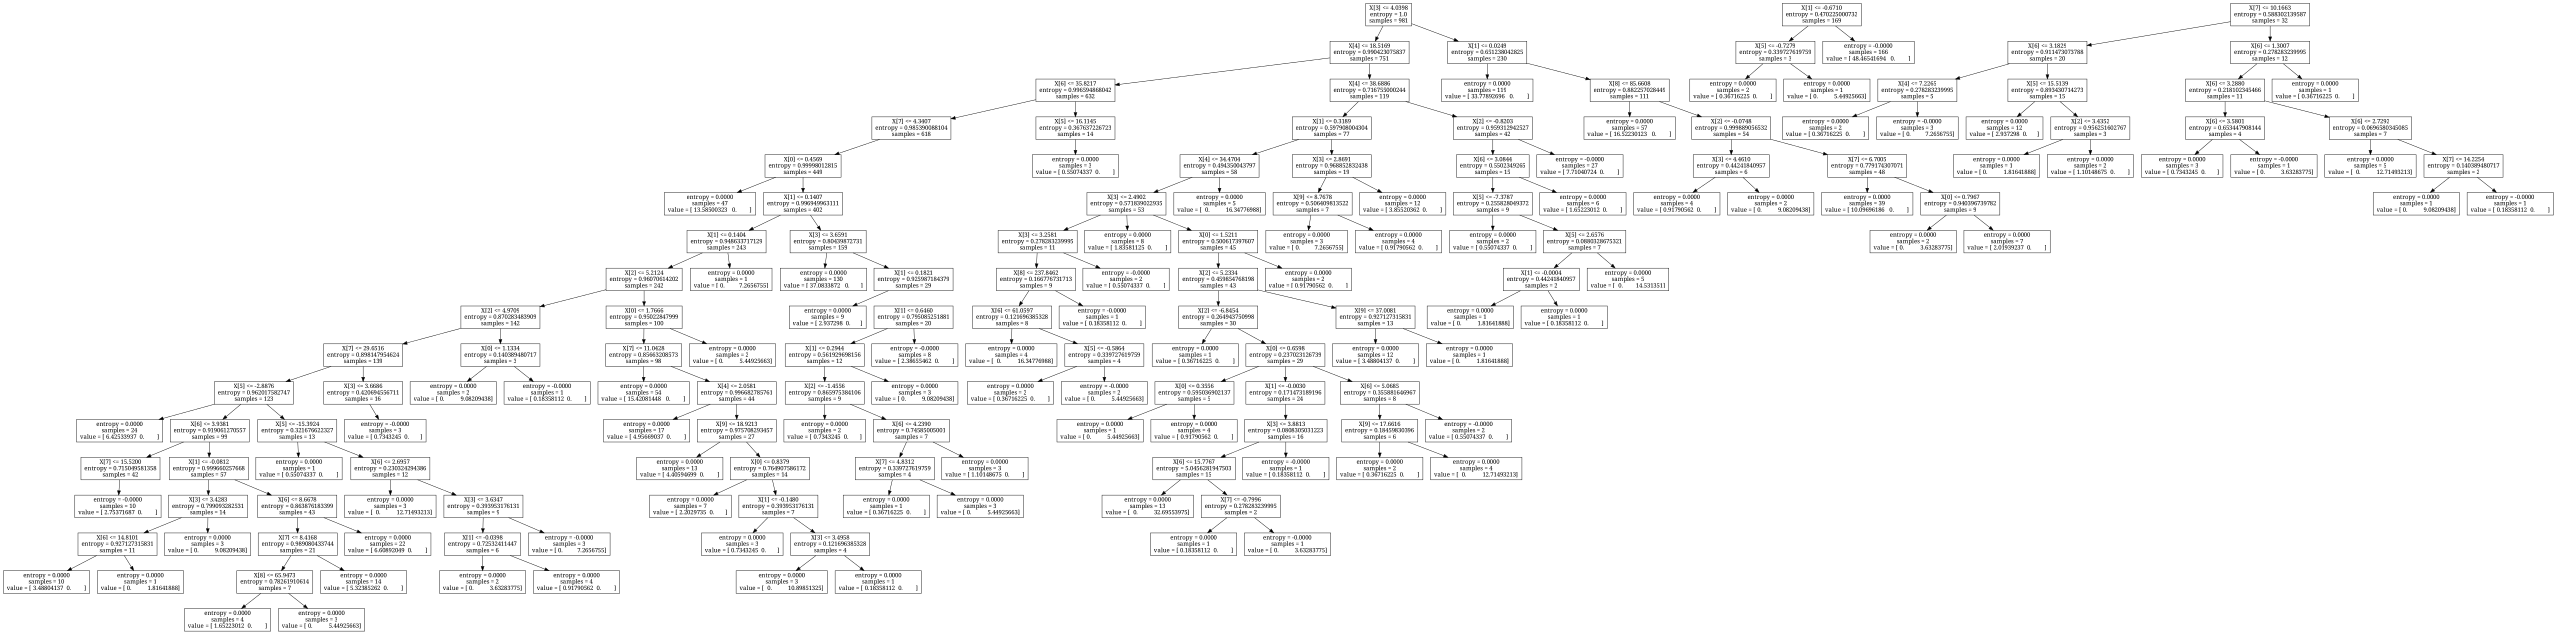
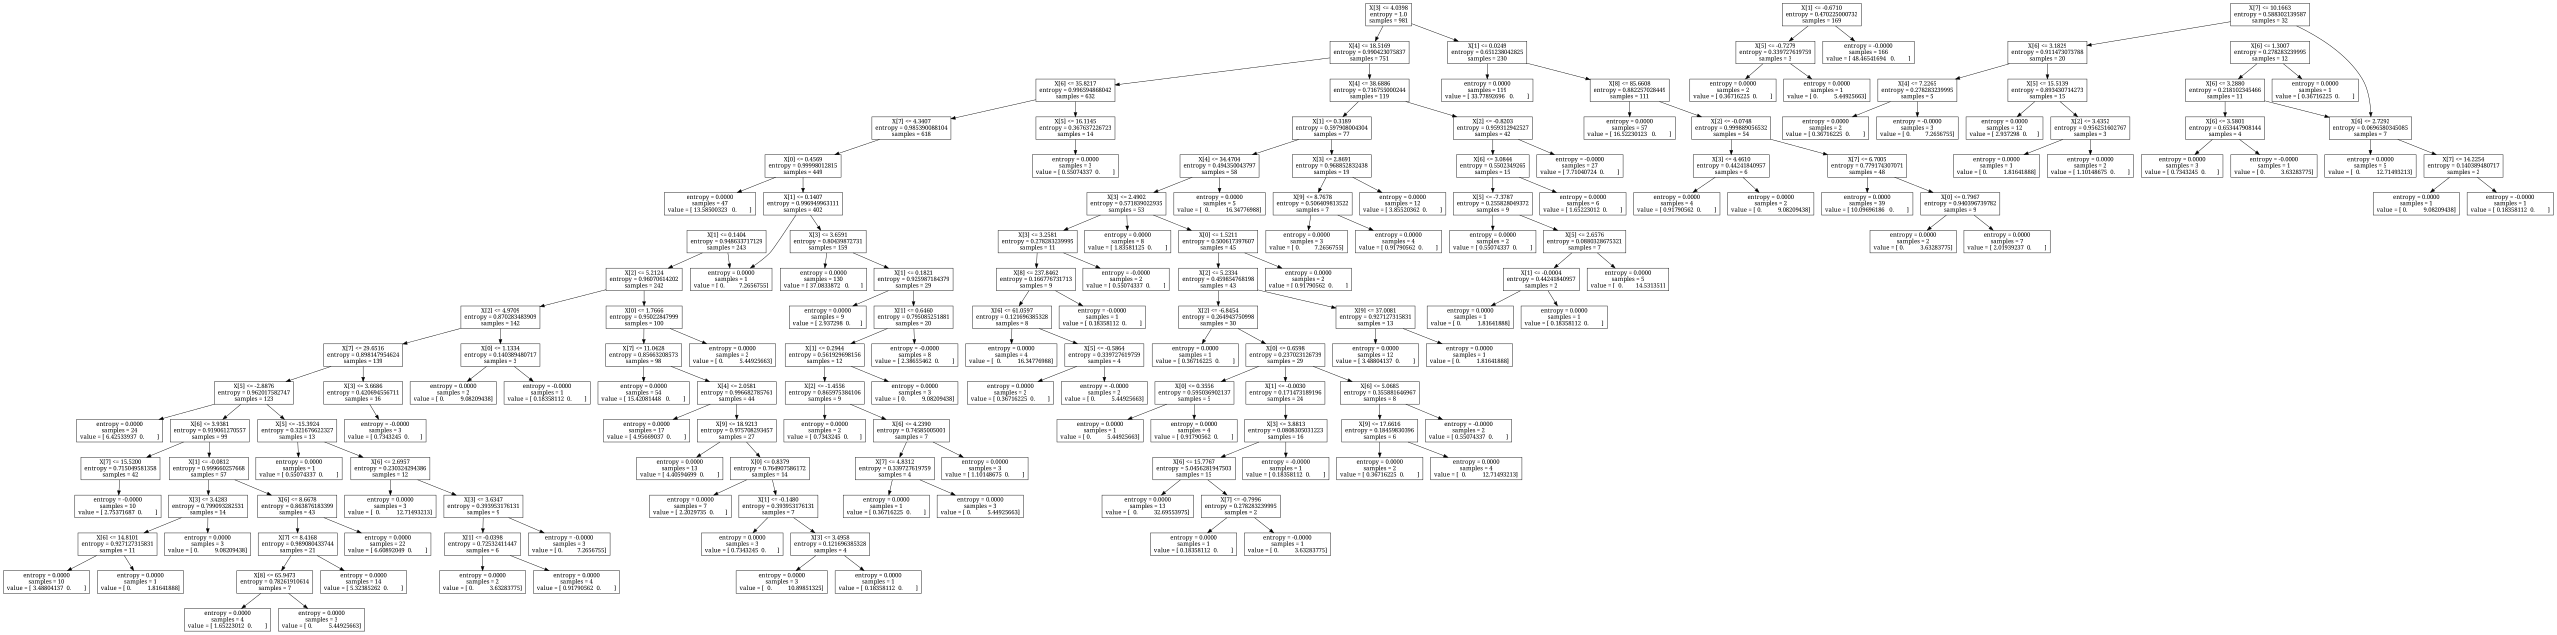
edge "X[7] <= 10.1663 entropy = 0.588302139587 samples = 32" -> "X[6] <= 1.3007 entropy = 0.278283239995 samples = 12": now "X[7] <= 10.1663 entropy = 0.588302139587 samples = 32" -> "X[6] <= 2.7292 entropy = 0.0696580345085 samples = 7"
edge "X[1] <= 0.1407 entropy = 0.996949963111 samples = 402" -> "X[1] <= 0.1404 entropy = 0.948633717129 samples = 243": now "X[1] <= 0.1407 entropy = 0.996949963111 samples = 402" -> "entropy = 0.0000 samples = 1 value = [ 0.         7.2656755]"
edge "X[1] <= 0.1821 entropy = 0.925987184379 samples = 29" -> "X[1] <= 0.6460 entropy = 0.795085251881 samples = 20": added
